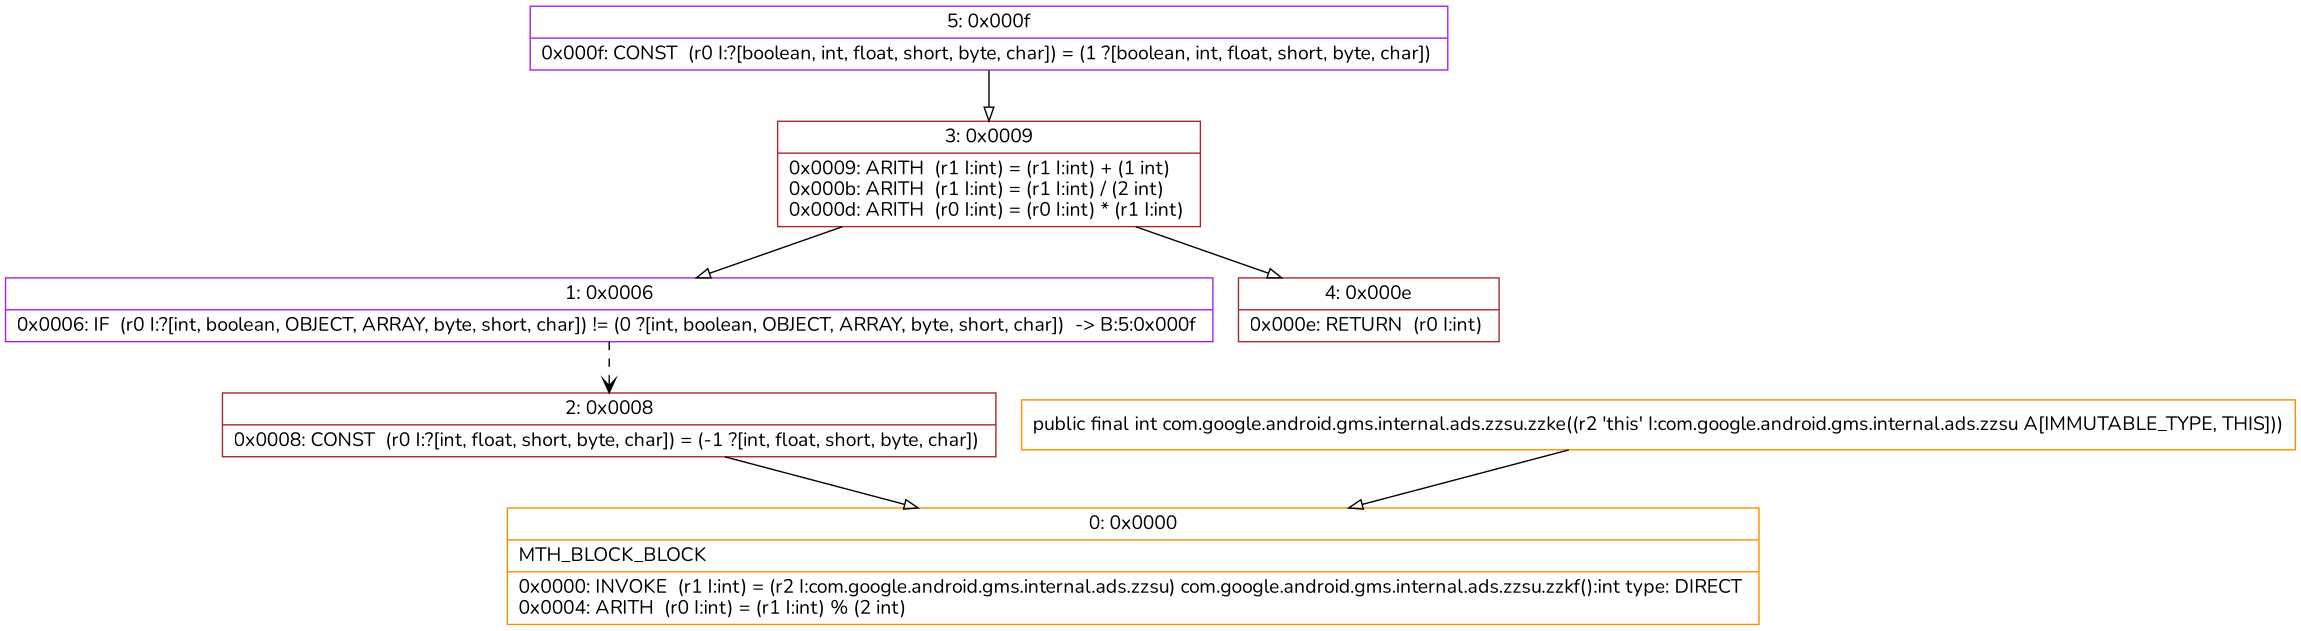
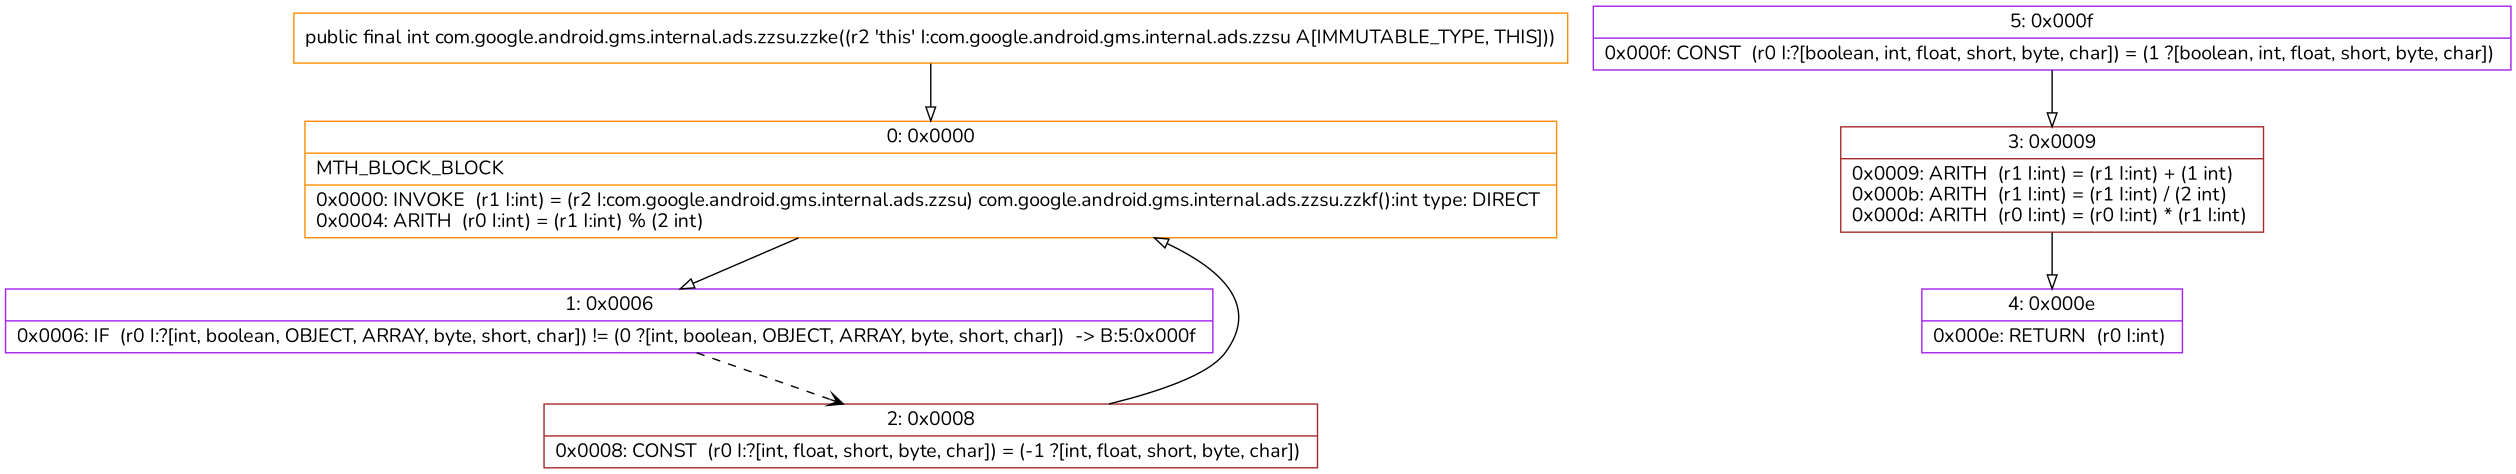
edge "3: 0x0009" -> "1: 0x0006": now "0: 0x0000" -> "1: 0x0006"
node "4: 0x000e": color brown -> purple
